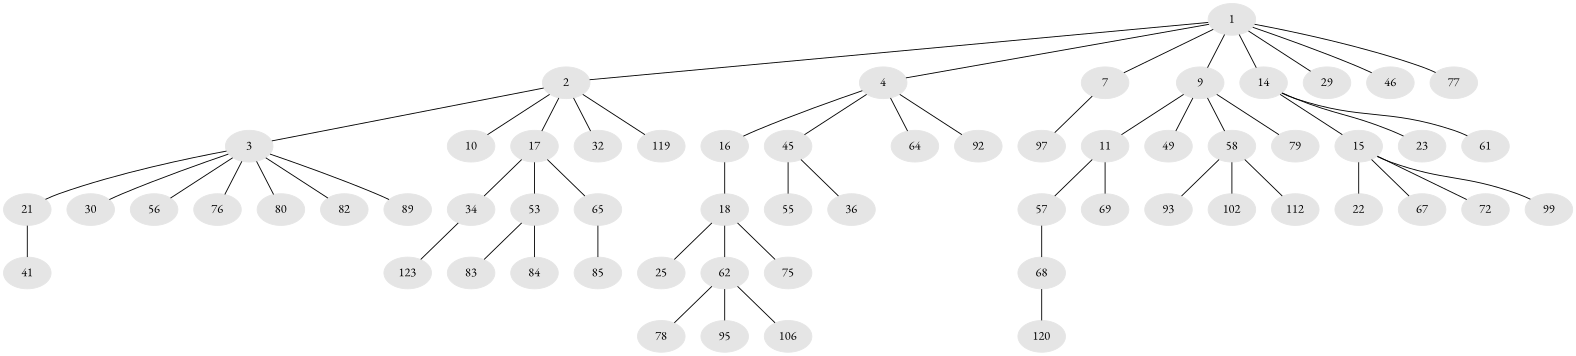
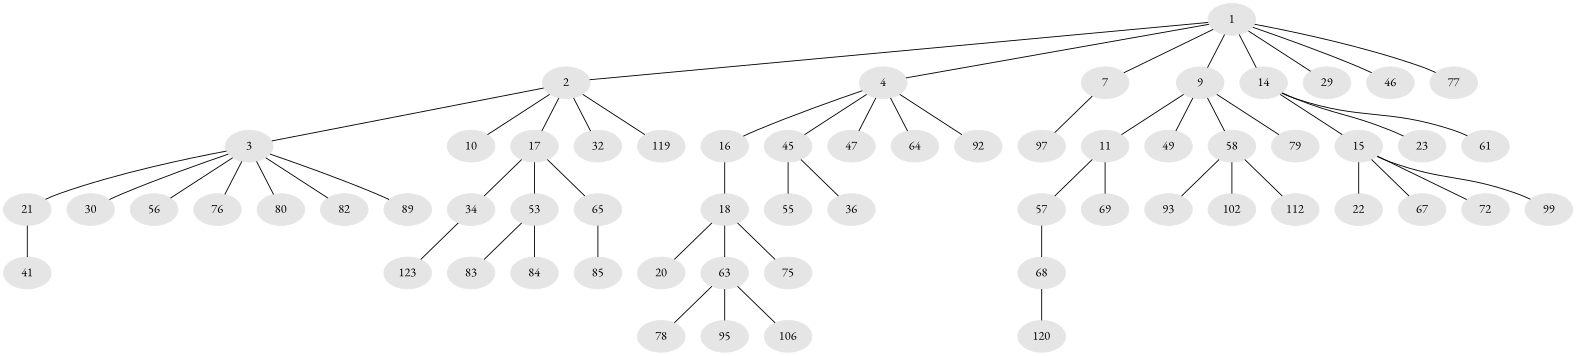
node "47": added
node "25": label "25" -> "20"
node "62": label "62" -> "63"
